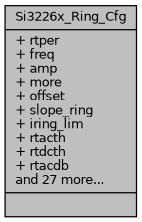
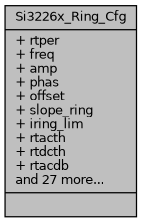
node "Si3226x_Ring_Cfg": text "+ more" -> "+ phas"
